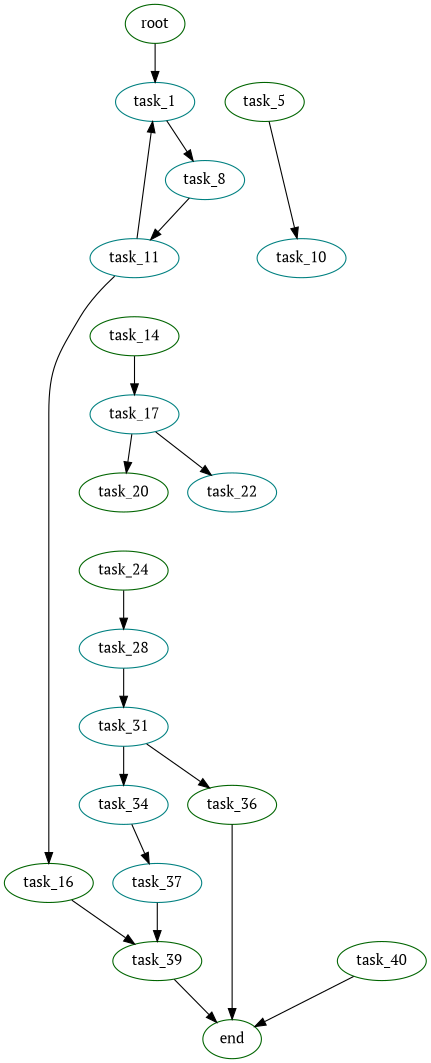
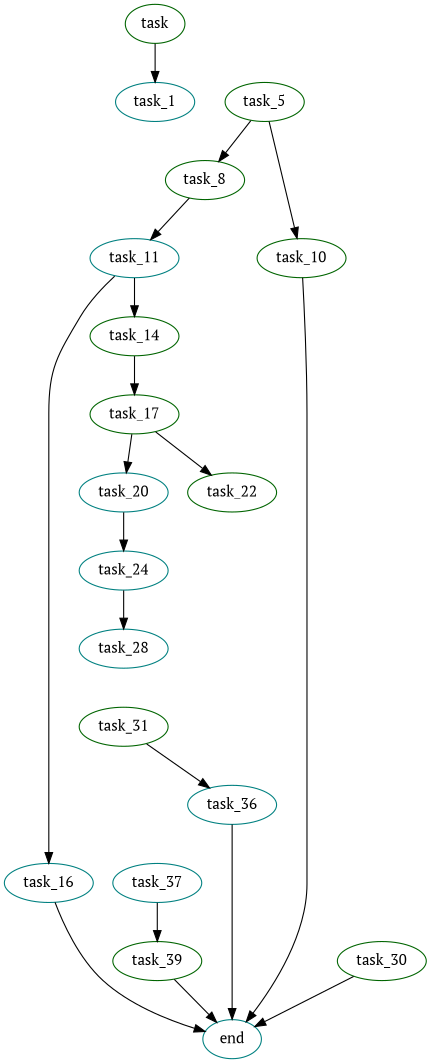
node "root": label "root" -> "task"
edge "task_1" -> "task_8": now "task_5" -> "task_8"
node "task_8": color teal -> darkgreen
edge "task_11" -> "task_1": now "task_11" -> "task_14"
node "task_10": color teal -> darkgreen
node "task_17": color teal -> darkgreen
node "task_20": color darkgreen -> teal
node "task_22": color teal -> darkgreen
edge "task_20" -> "task_24": added
node "task_24": color darkgreen -> teal
edge "task_10" -> "end": added
edge "task_28" -> "task_31": removed
node "task_31": color teal -> darkgreen
node "task_34": removed
node "task_36": color darkgreen -> teal
node "task_16": color darkgreen -> teal
edge "task_16" -> "task_39": now "task_16" -> "end"
node "task_40": label "task_40" -> "task_30"
node "end": color darkgreen -> teal
